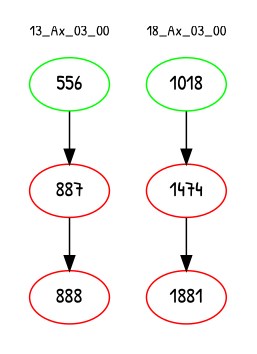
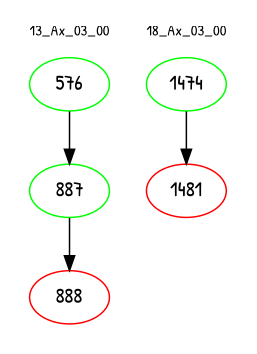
node "556": label "556" -> "576"
node "1018": removed
node "887": color red -> green
node "1474": color red -> green
node "1881": label "1881" -> "1481"
